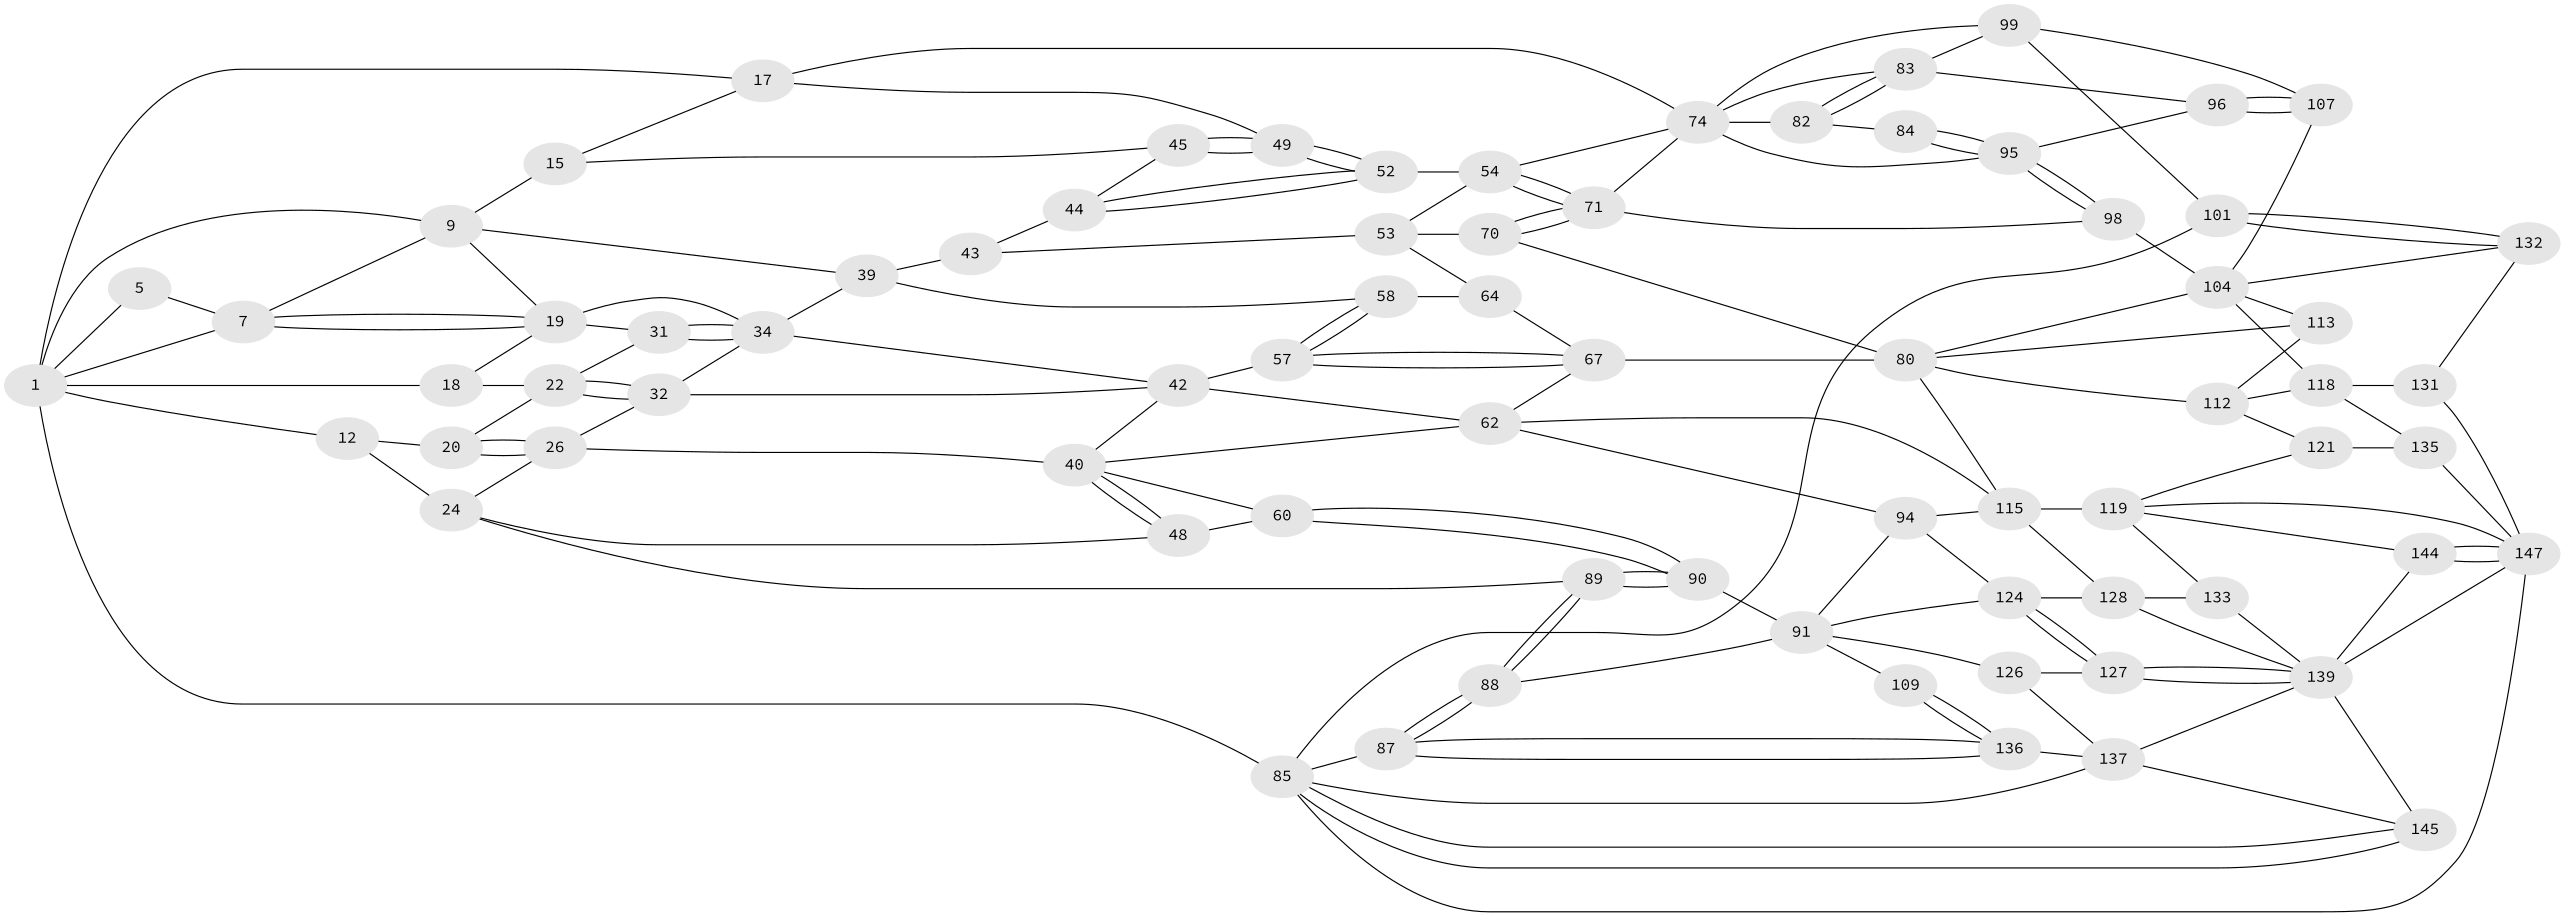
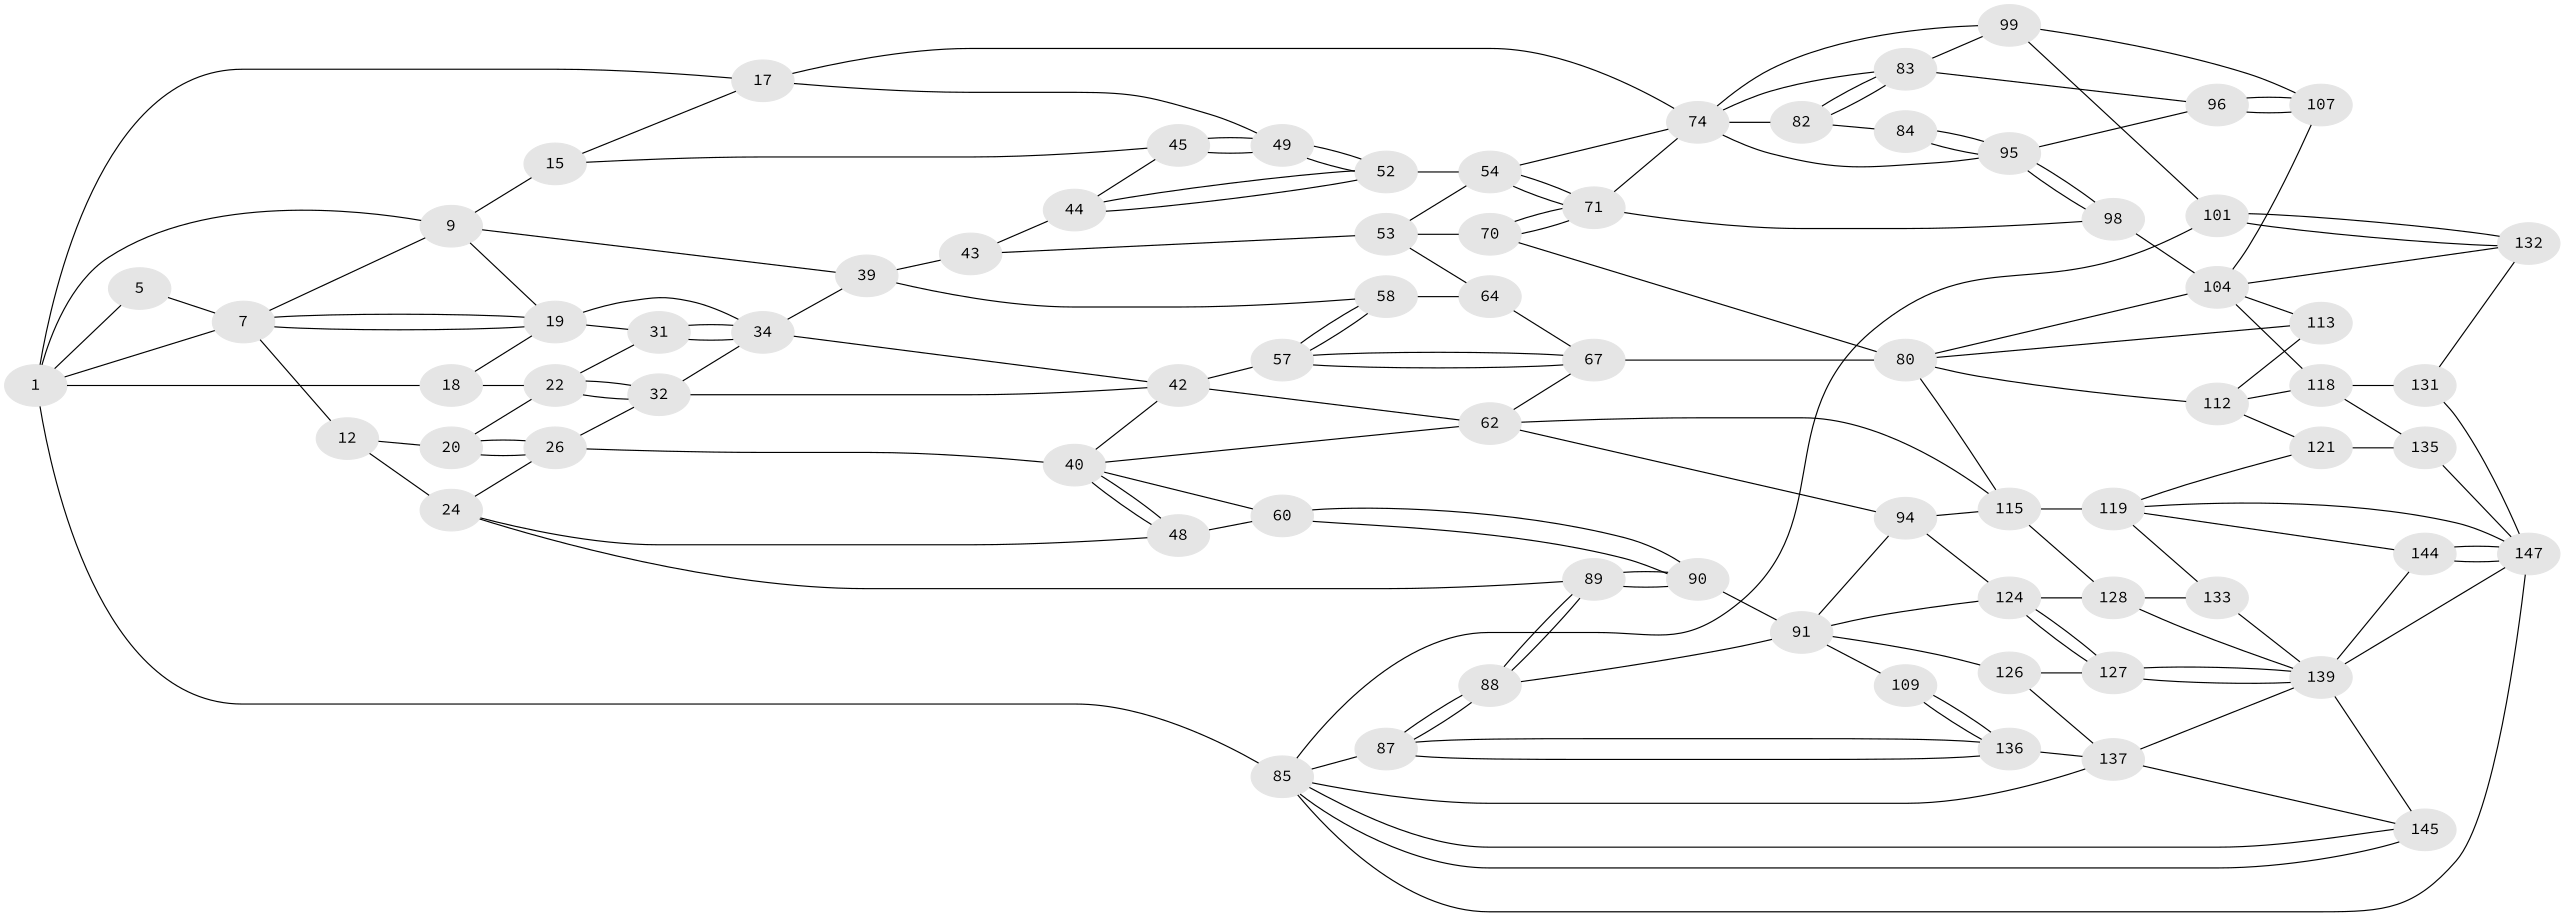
edge "1" -- "12": now "7" -- "12"
